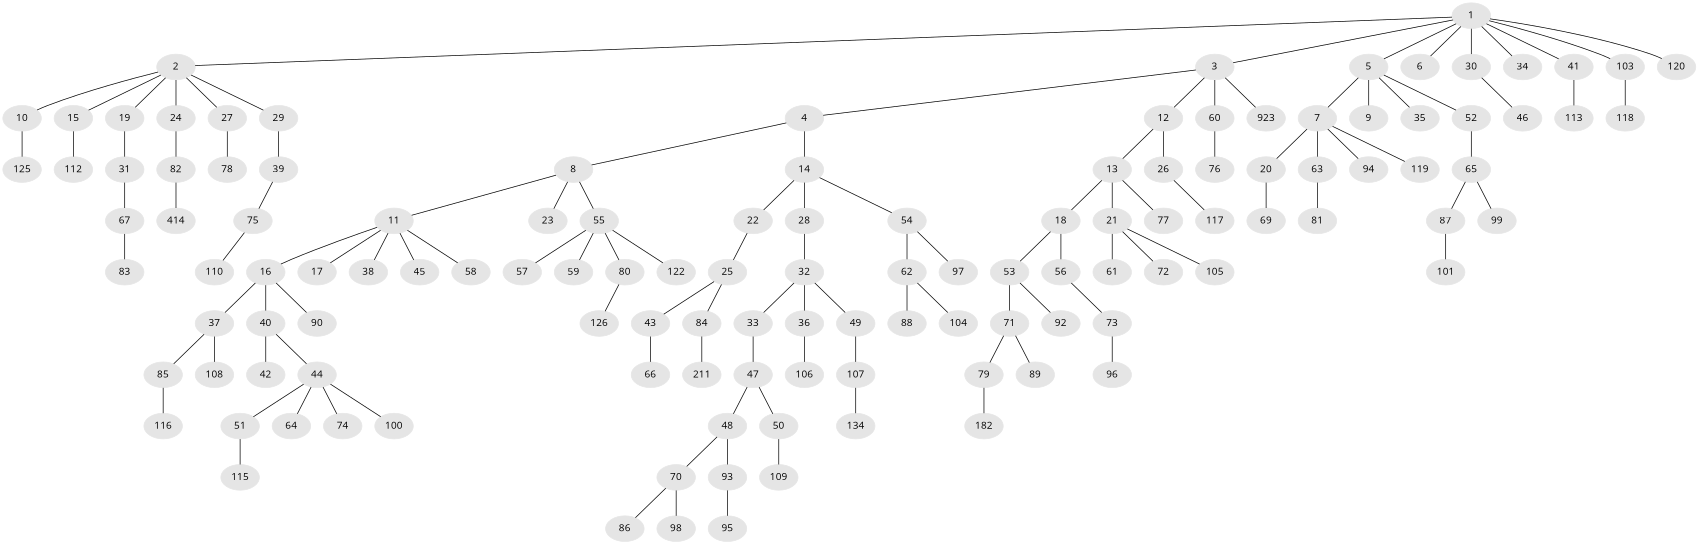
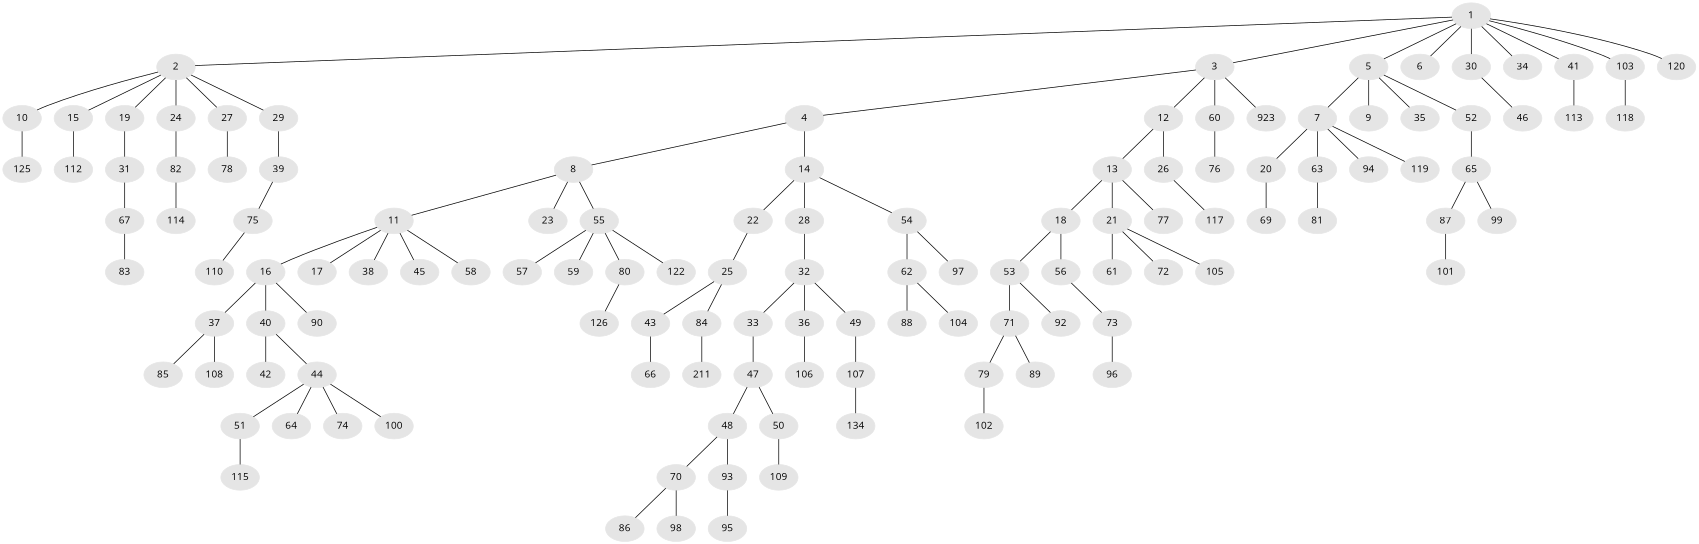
node "414": label "414" -> "114"
node "116": removed
node "182": label "182" -> "102"
